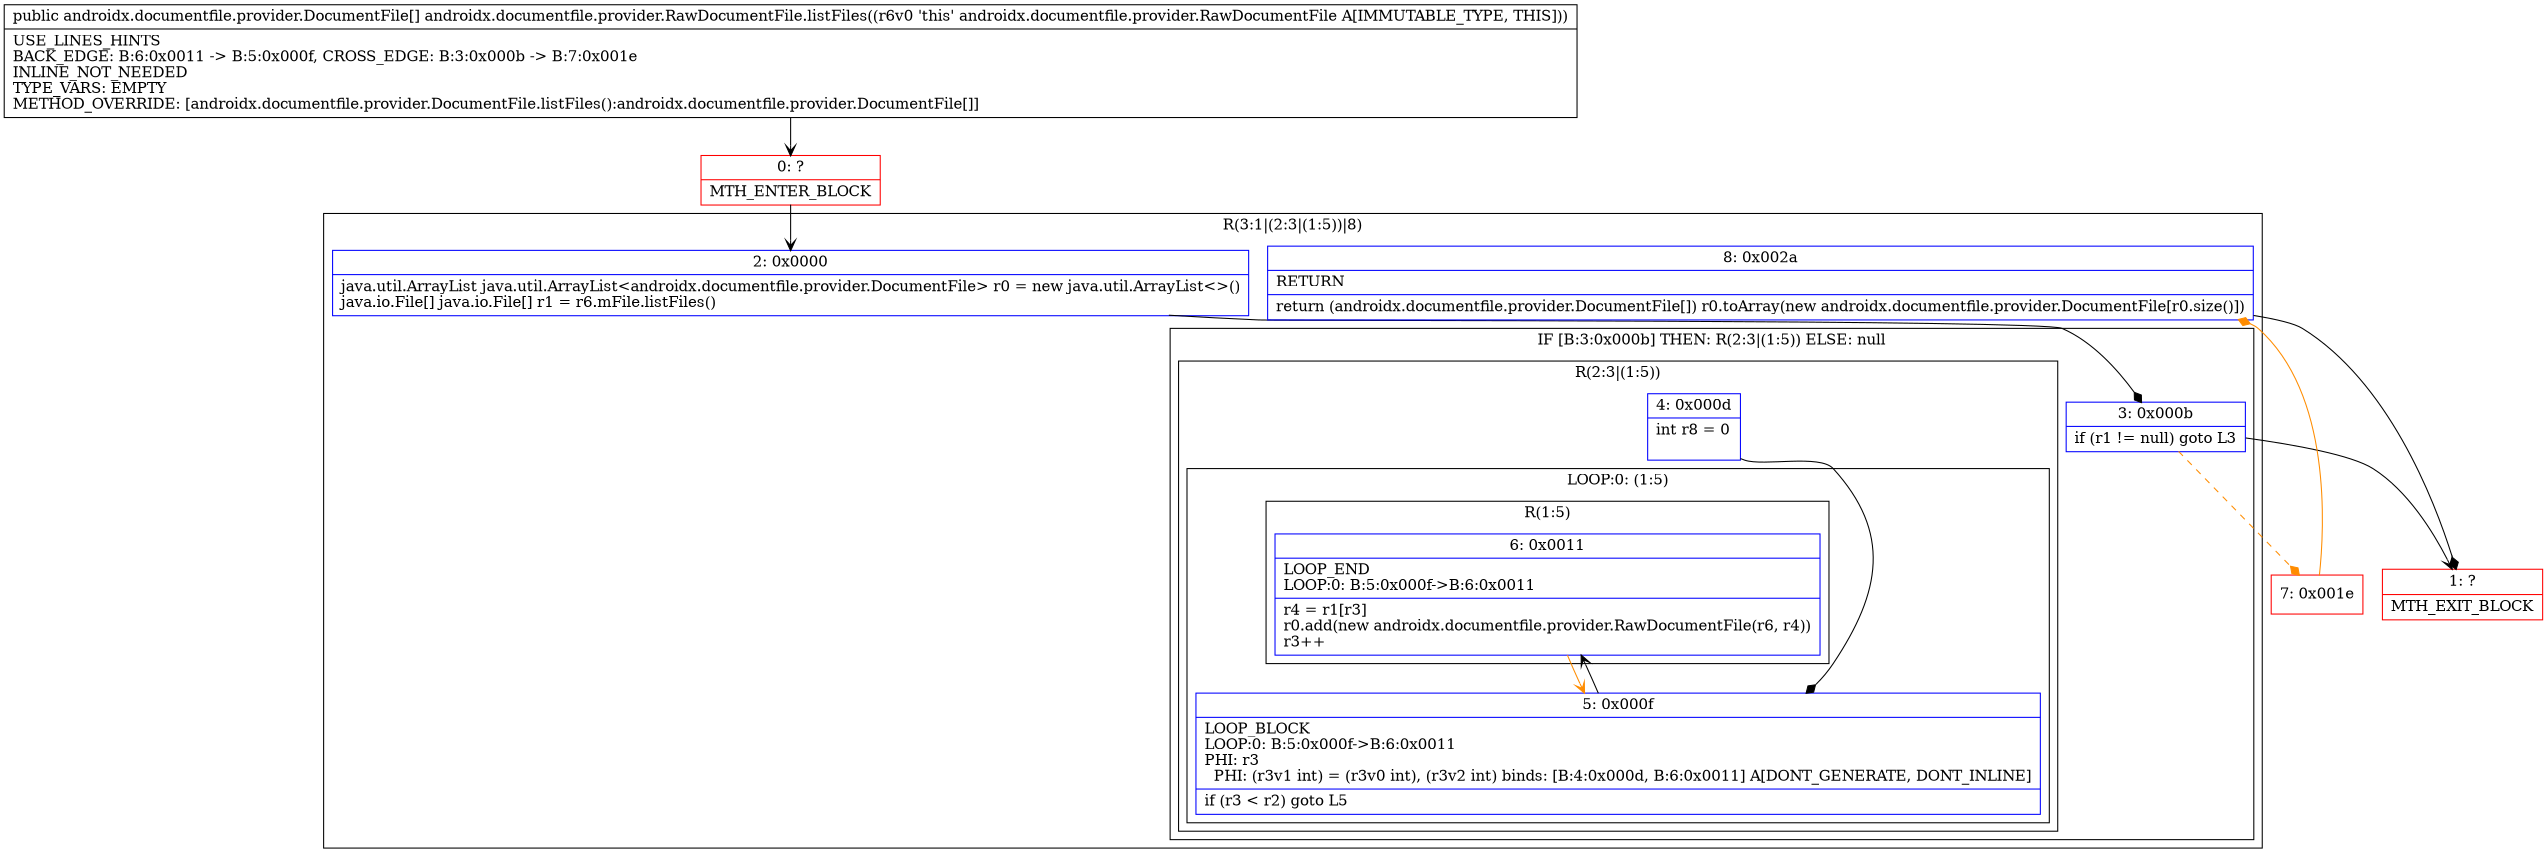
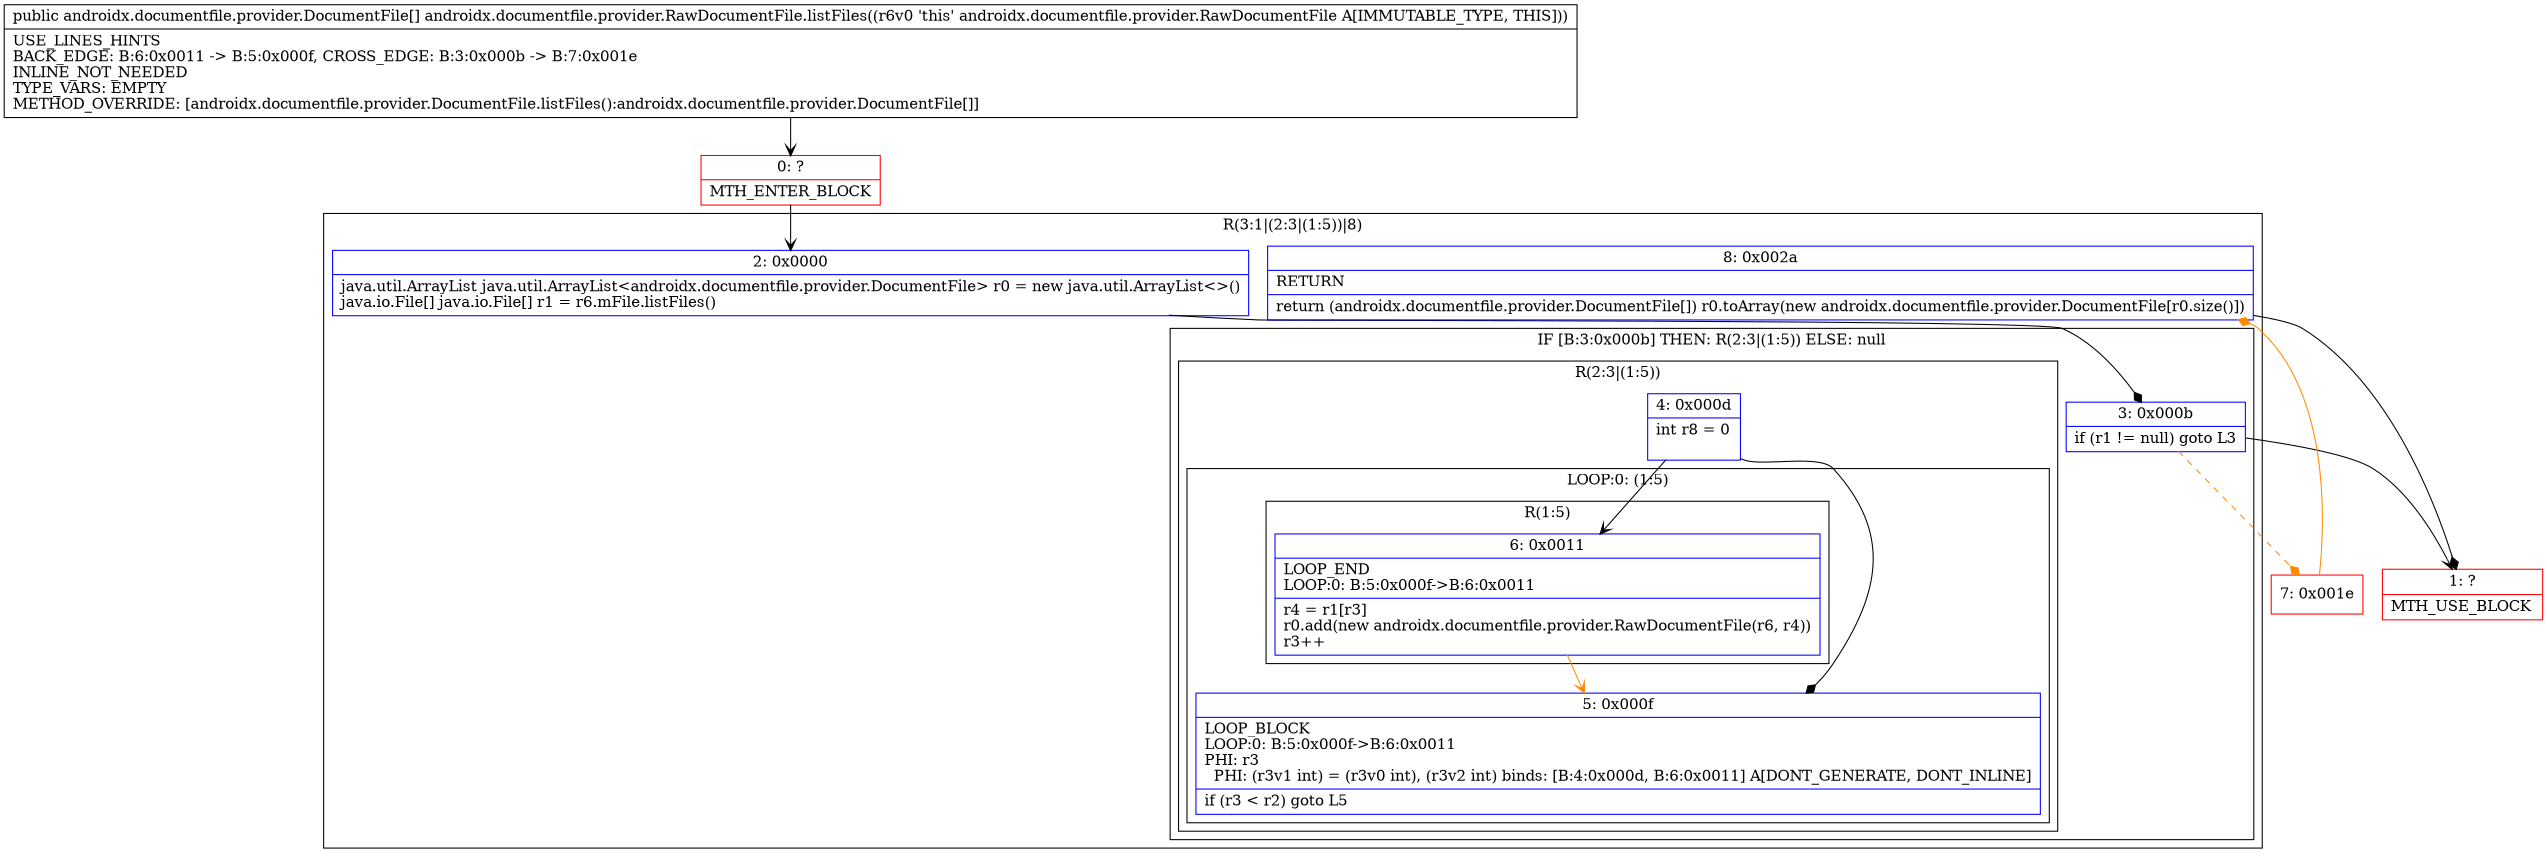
node "1: ?": text "MTH_EXIT_BLOCK" -> "MTH_USE_BLOCK"
edge "5: 0x000f" -> "6: 0x0011": now "4: 0x000d" -> "6: 0x0011"
